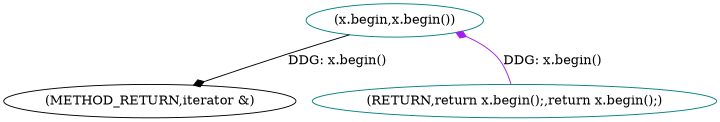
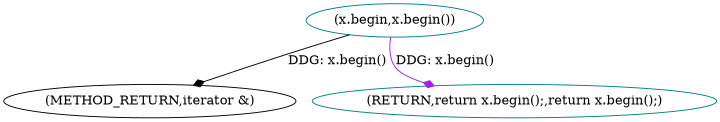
edge "(RETURN,return x.begin();,return x.begin();)" -> "(x.begin,x.begin())": reversed
